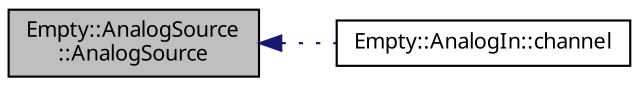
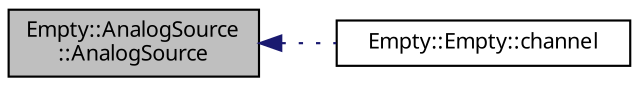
node "Empty::AnalogIn::channel": label "Empty::AnalogIn::channel" -> "Empty::Empty::channel"
